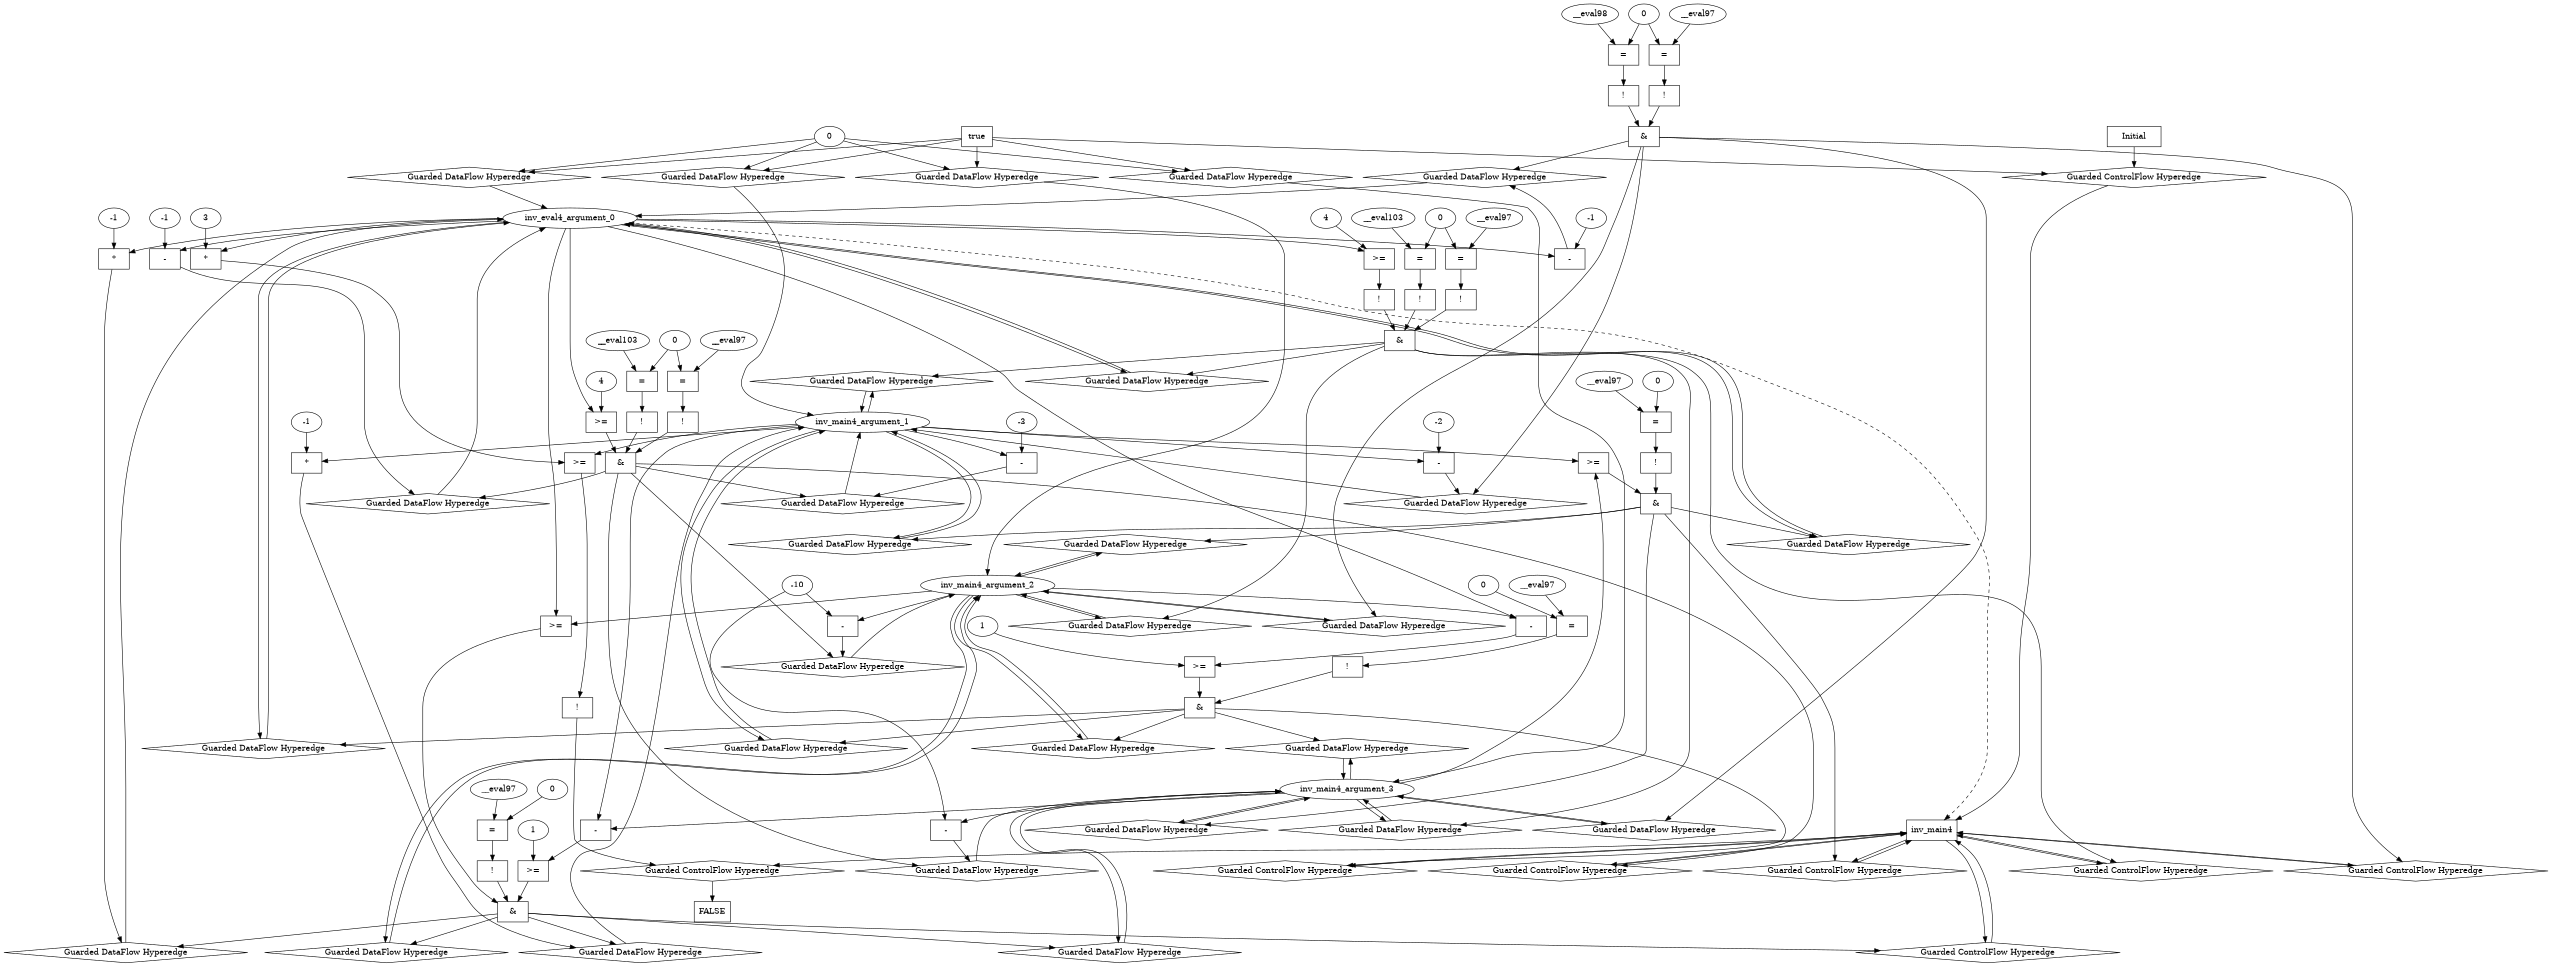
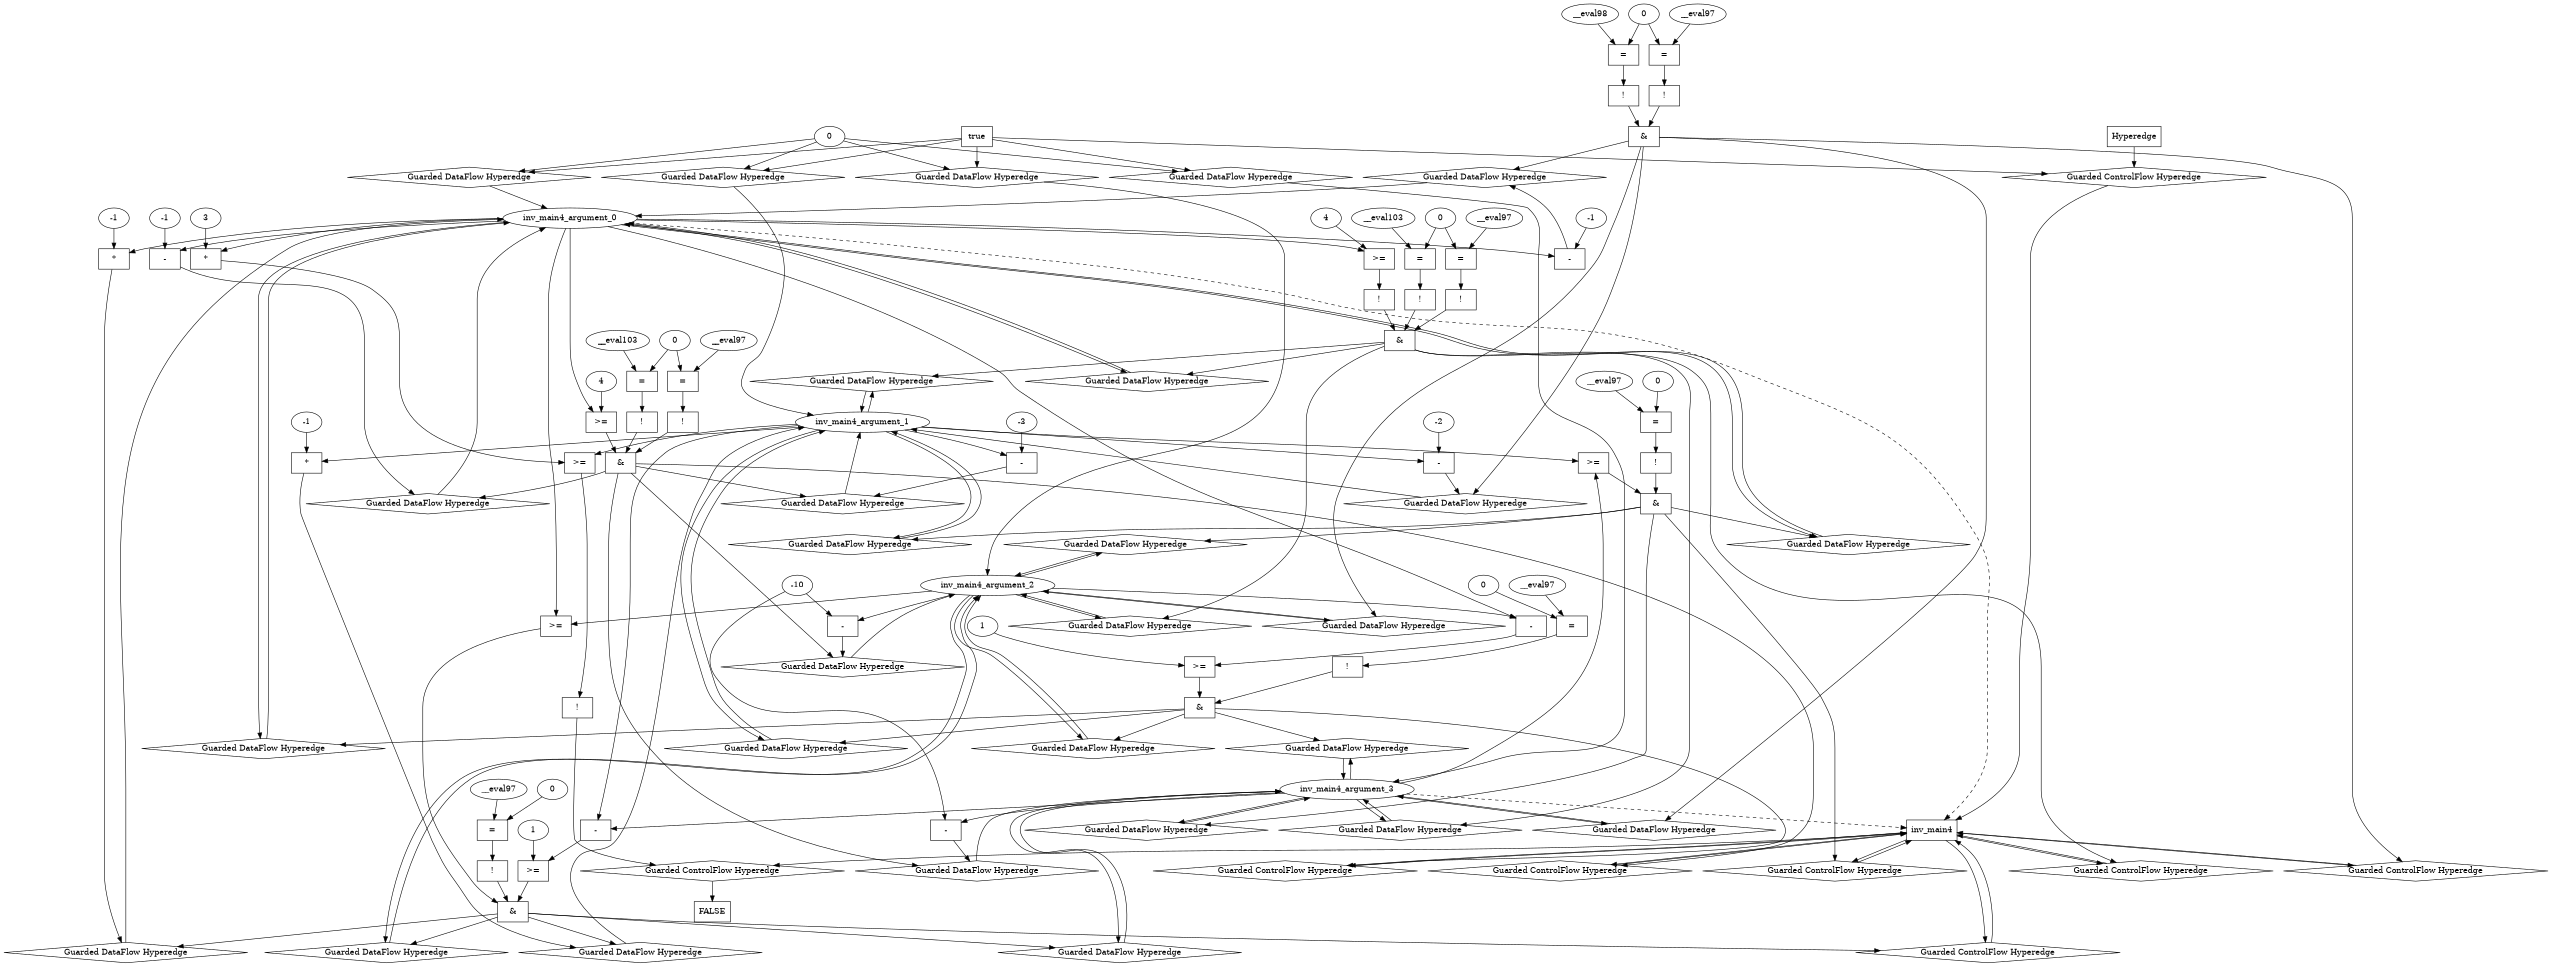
node "Initial": label "Initial" -> "Hyperedge"
node "inv_eval4_argument_0": label "inv_eval4_argument_0" -> "inv_main4_argument_0"
edge "inv_main4_argument_3" -> "inv_main4": added
